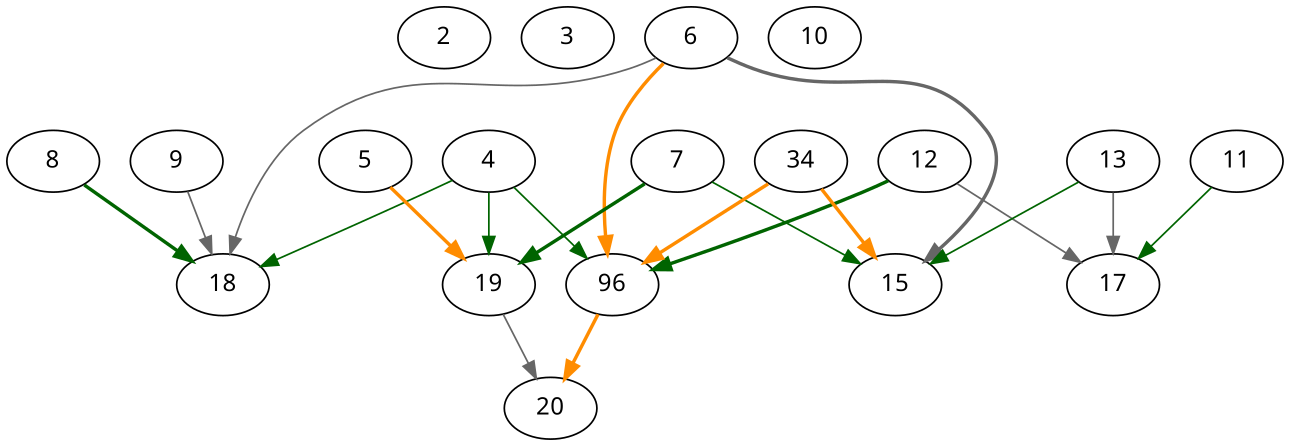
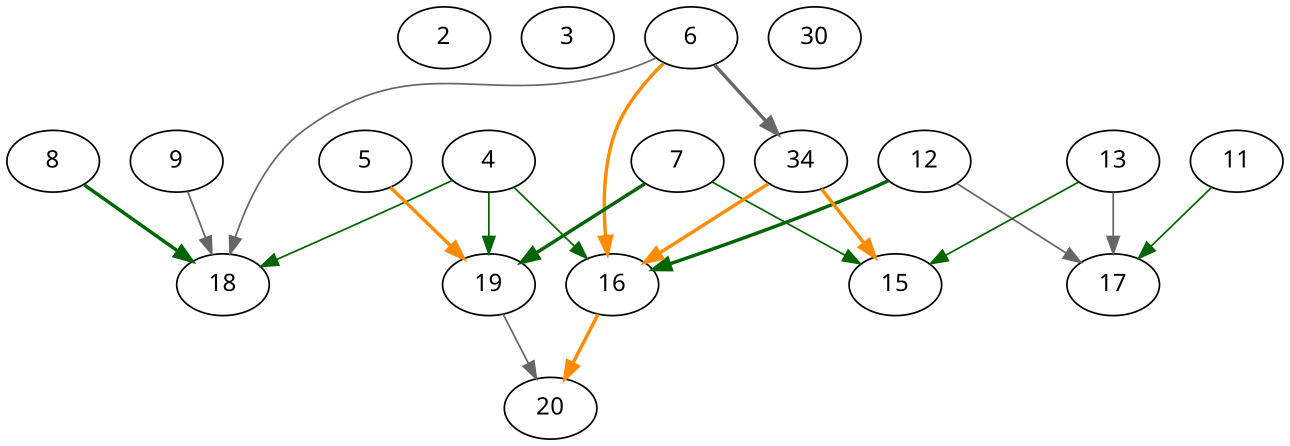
node "10": label "10" -> "30"
edge "6" -> "15": now "6" -> "34"
node "96": label "96" -> "16"
